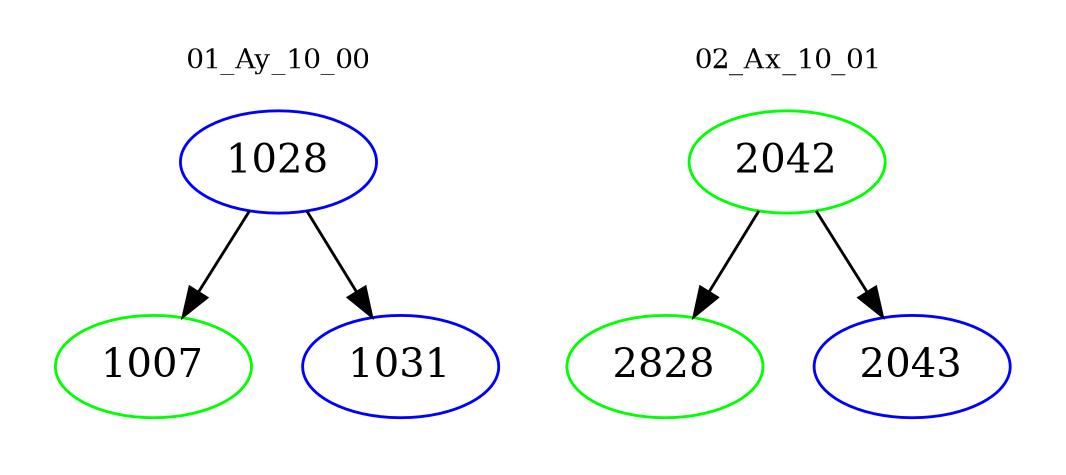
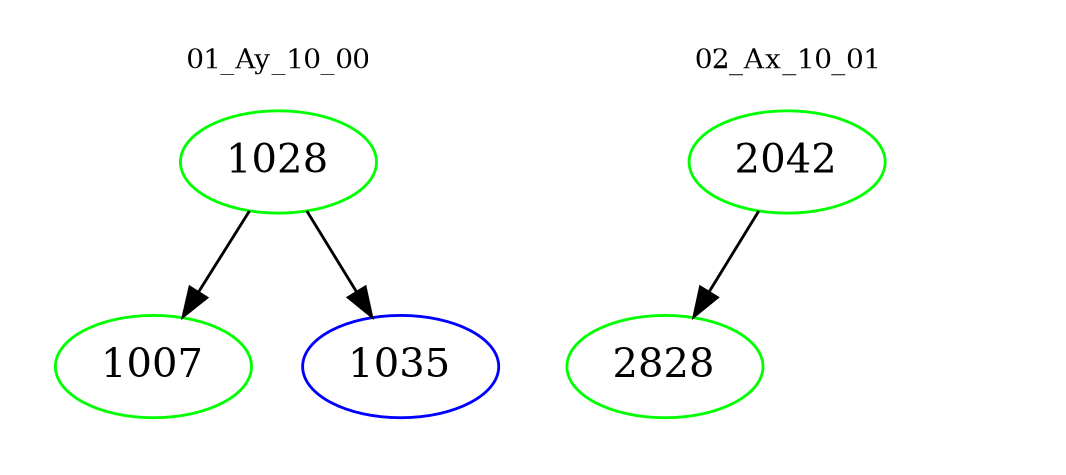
node "1028": color blue -> green
node "1031": label "1031" -> "1035"
node "2043": removed
